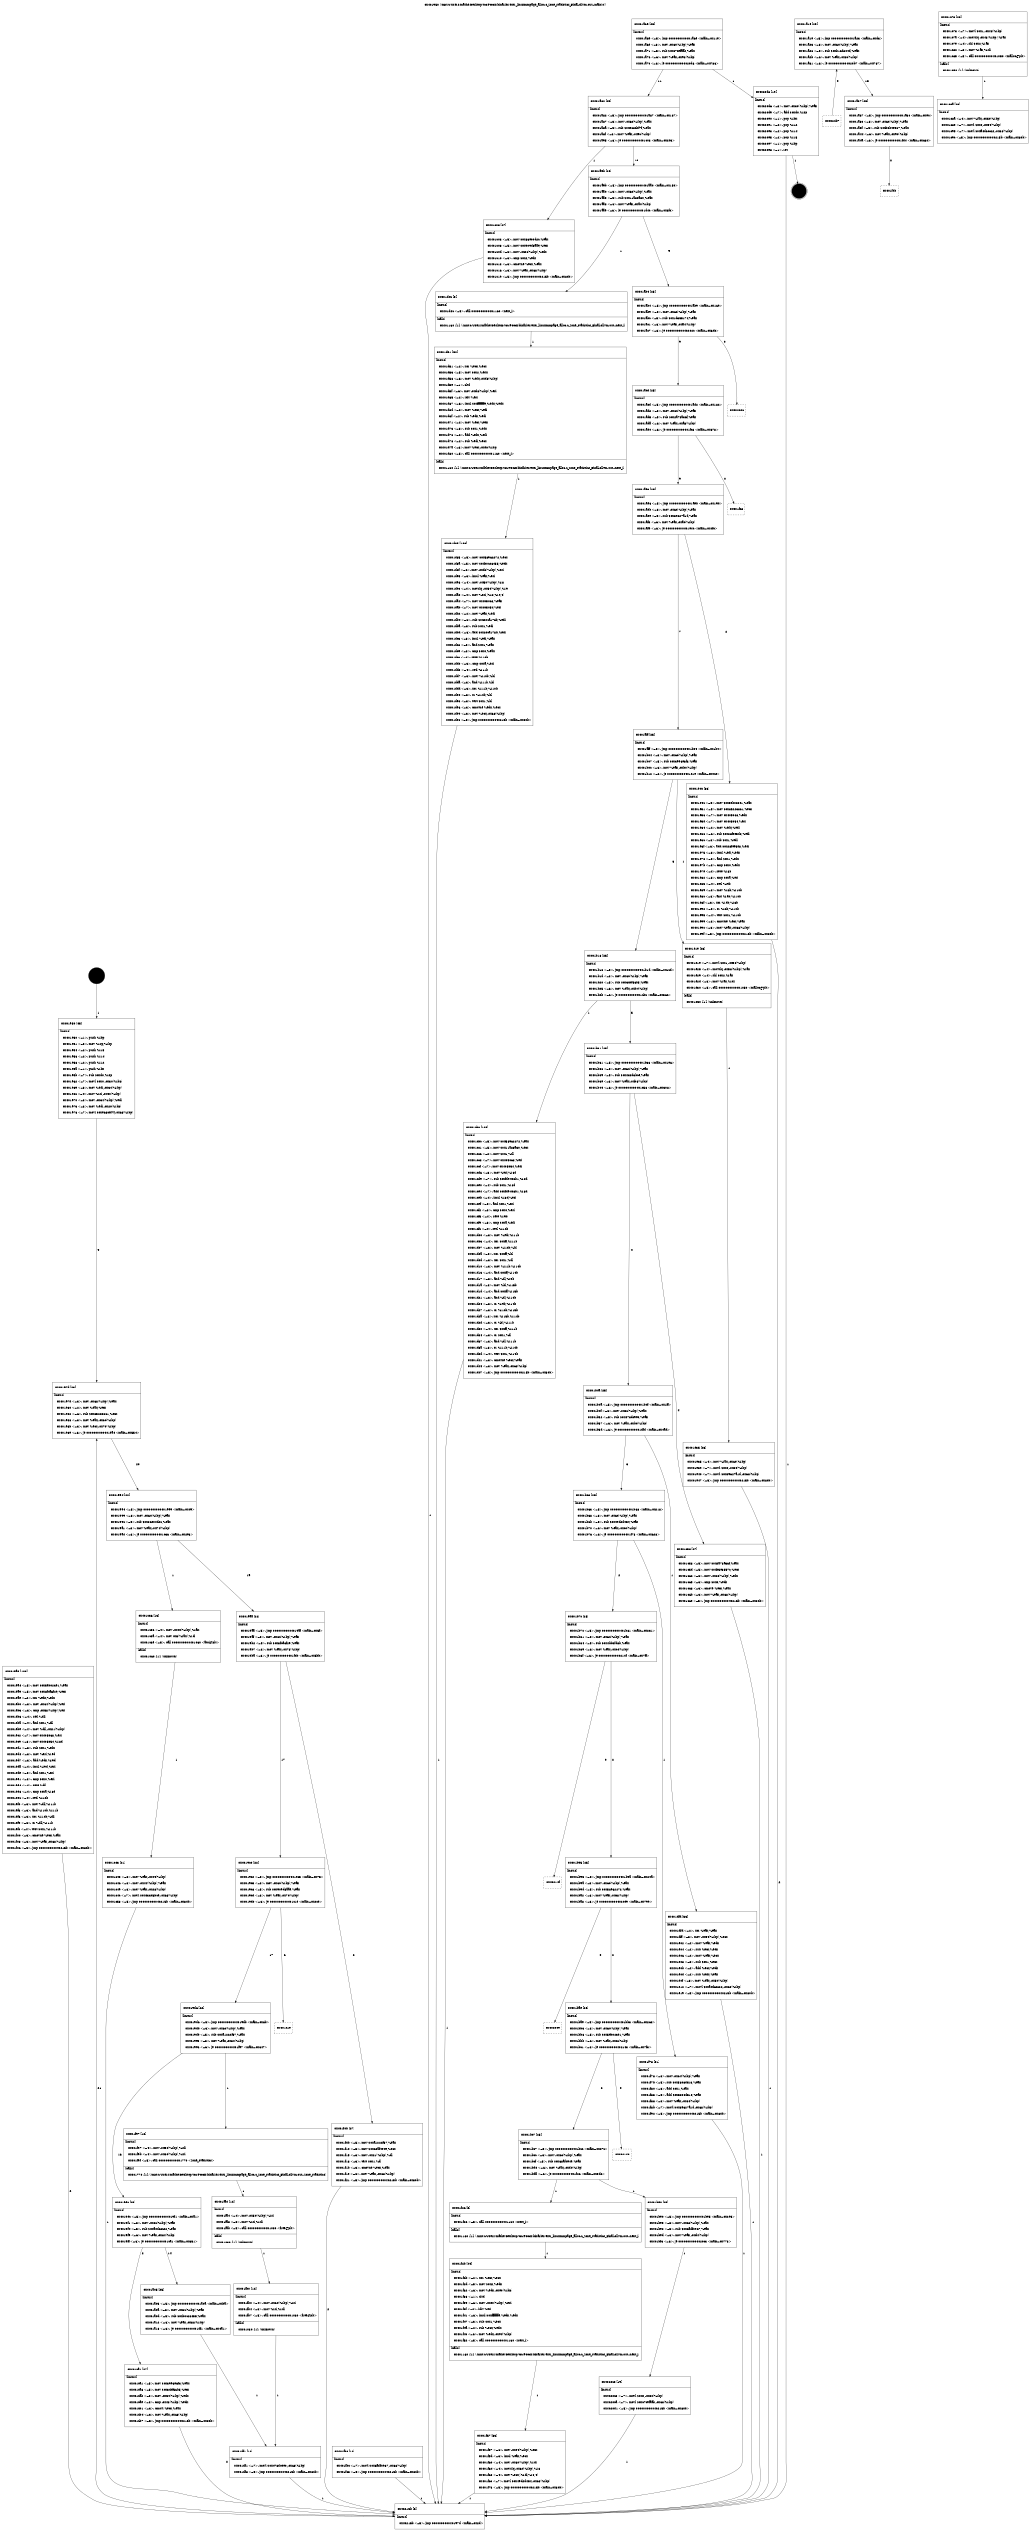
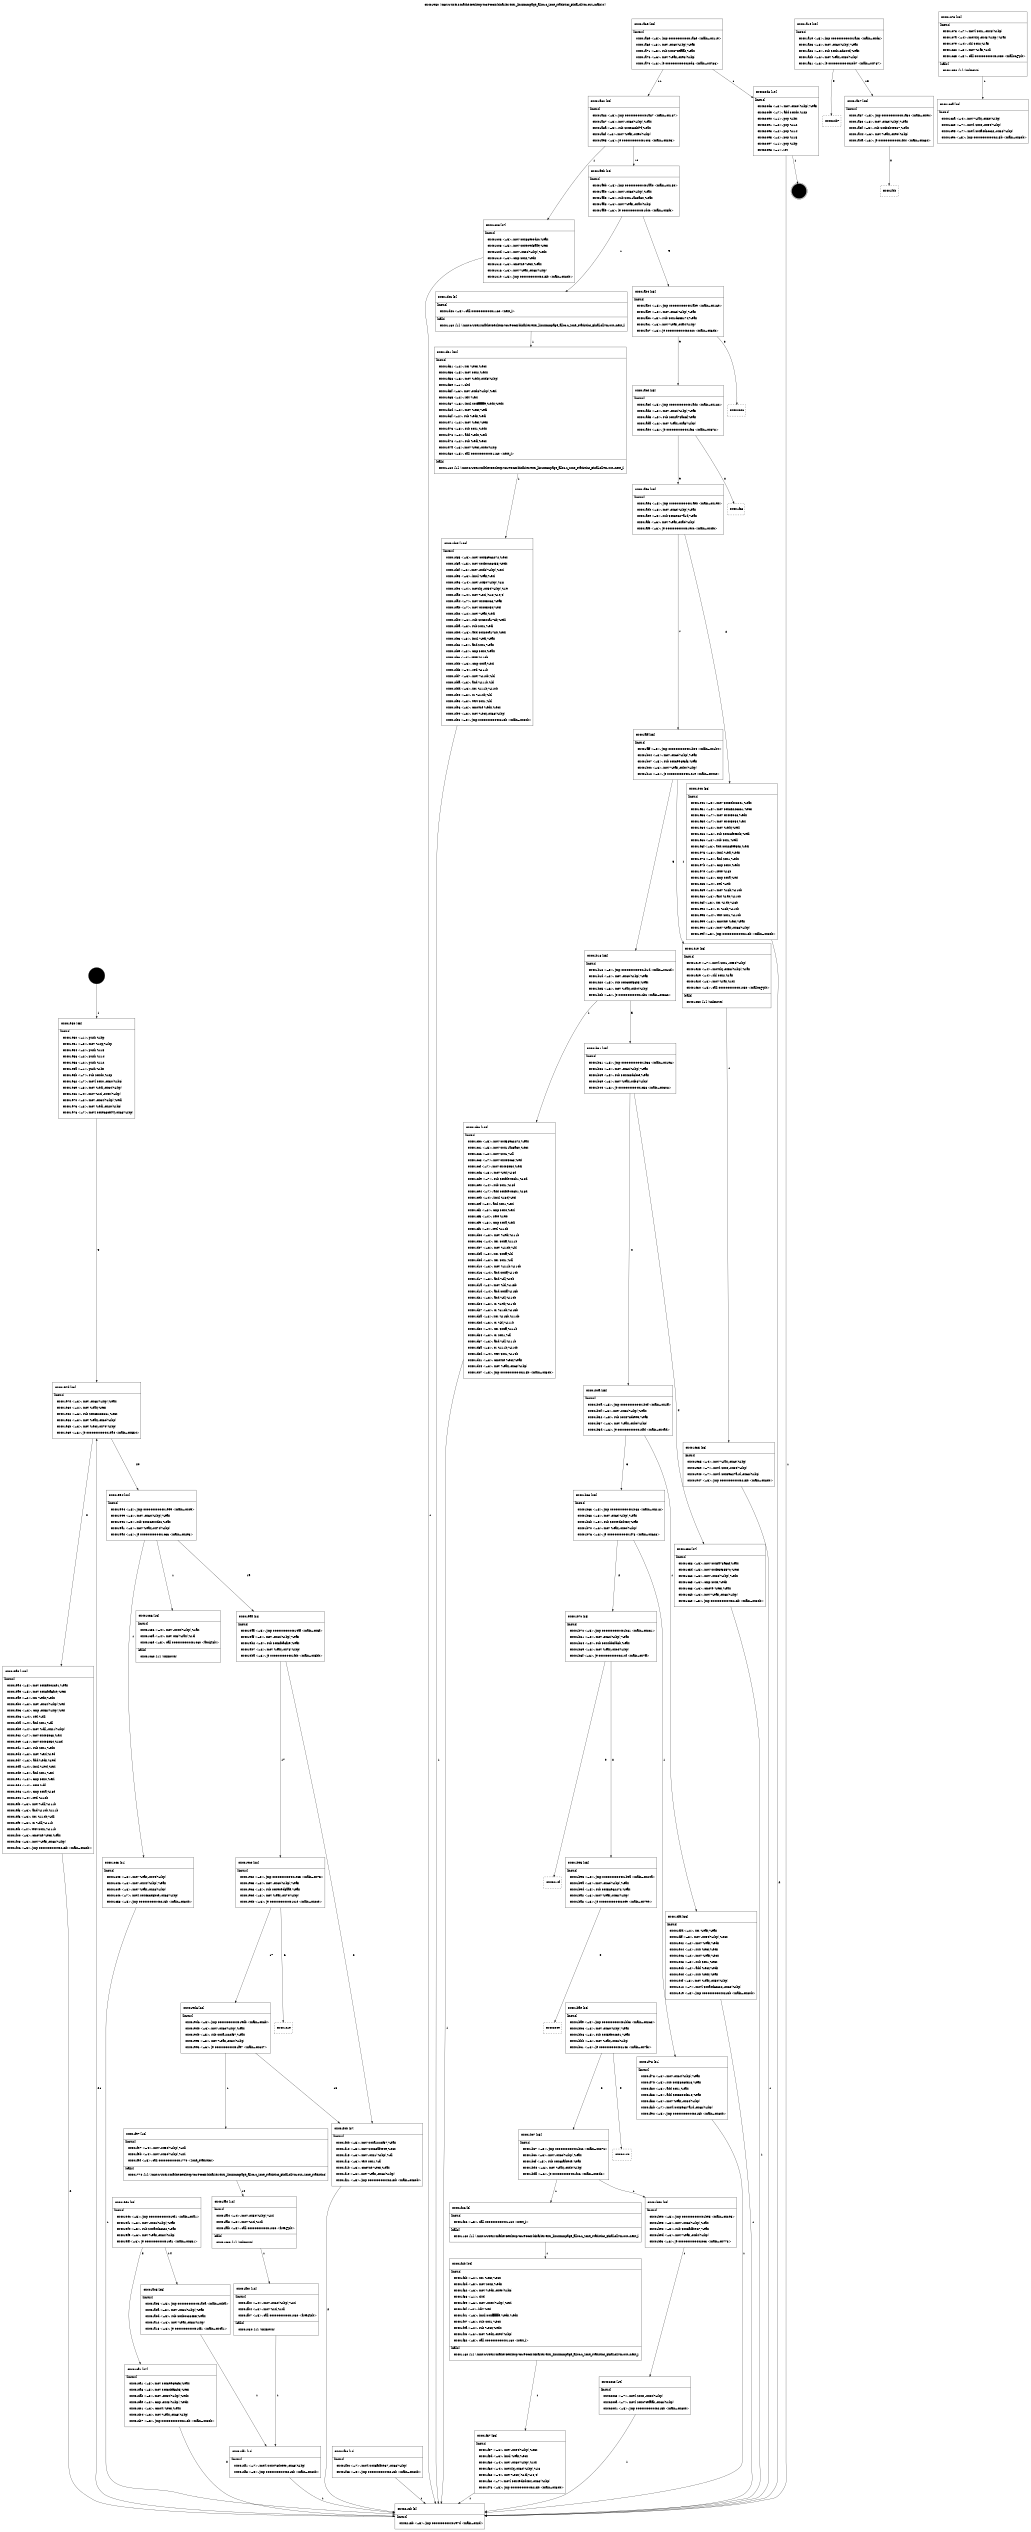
edge "0x4020b7" -> "0x401a1e [25]": reversed
edge "0x40197d [23]" -> "0x401ea4 [103]": added, label "2"
edge "0x401c36 [13]" -> "0x401c43 [21]": now "0x401994 [22]" -> "0x401c43 [21]"
edge "0x401b95 [25]" -> "0x401bae [25]": removed, label "2"
edge "0x4019d6 [22]" -> "0x4019ec [25]": now "0x4019d6 [22]" -> "0x401f0b [27]"
edge "0x401f97 [13]" -> "0x401fa4 [12]": label " 1" -> " 14"
